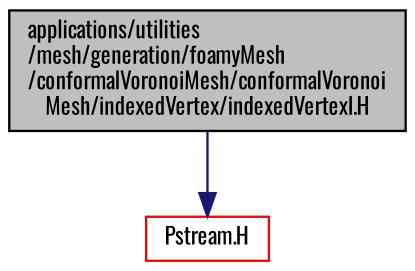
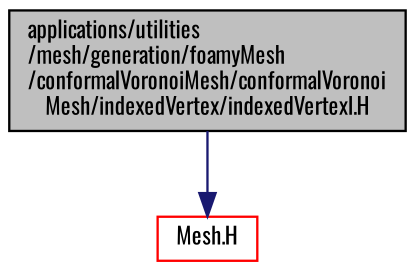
node "Pstream.H": label "Pstream.H" -> "Mesh.H"
